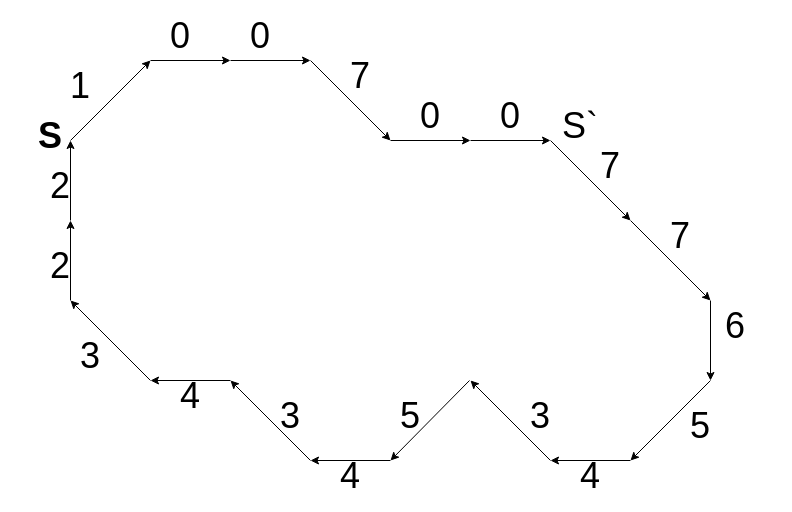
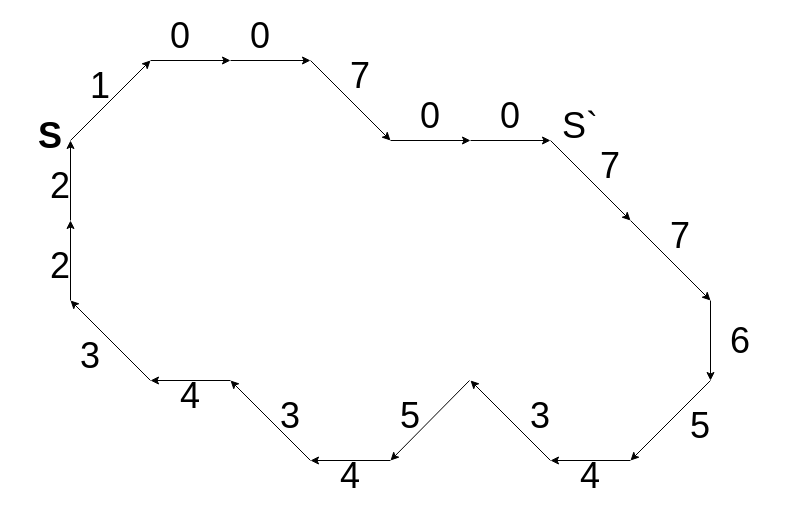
node "1": moved (81, 86) -> (101, 86)
node "6": moved (736, 326) -> (741, 341)
